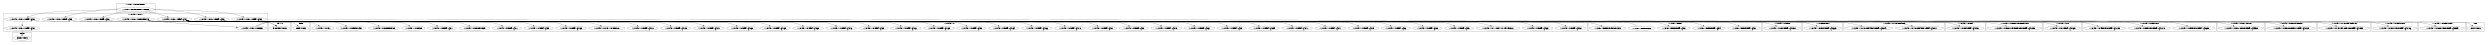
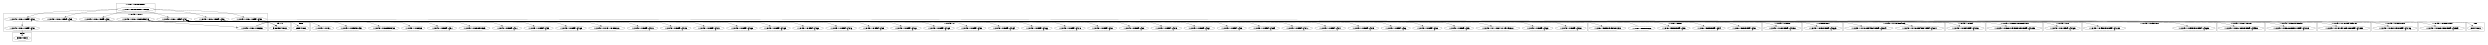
node "XML::LibXML::Element::BEGIN@1478": removed
